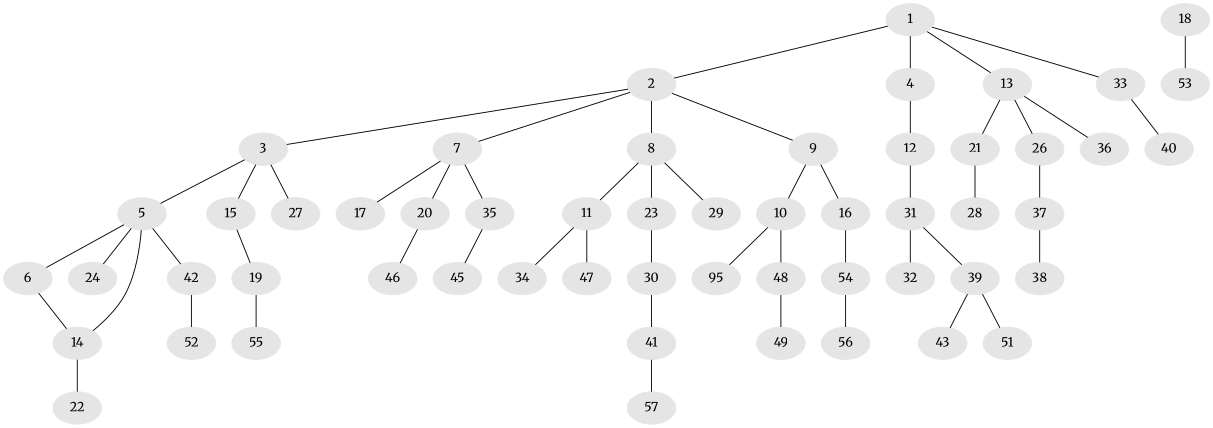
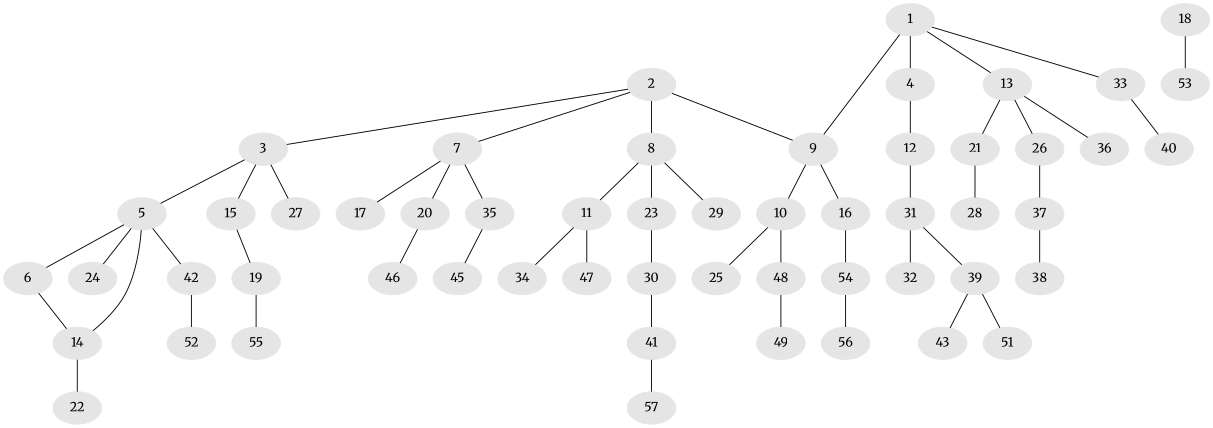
edge "1" -- "2": now "1" -- "9"
node "95": label "95" -> "25"
